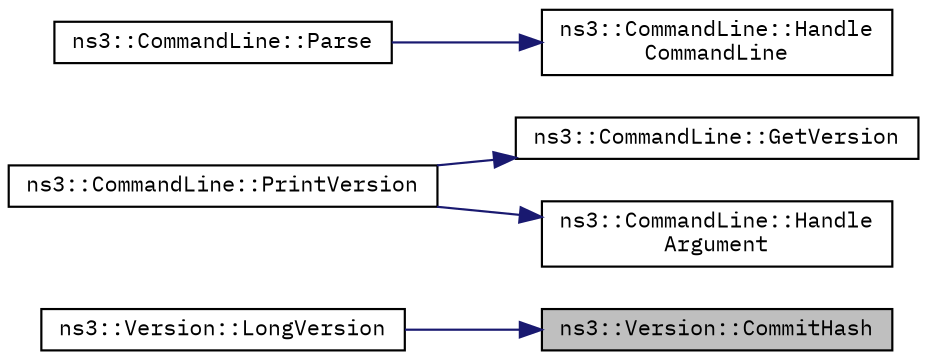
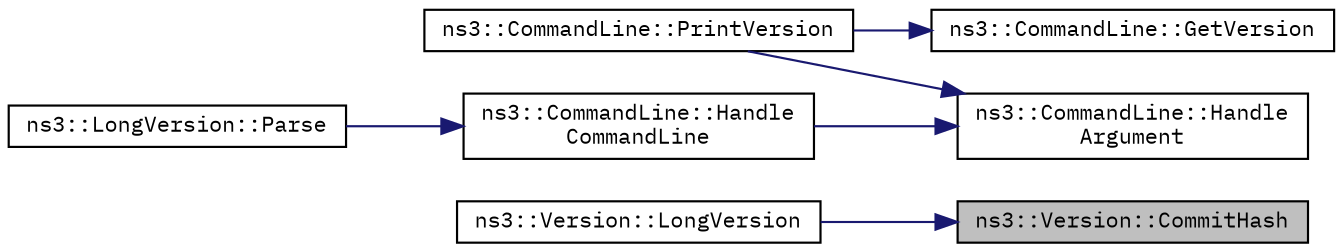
node "ns3::CommandLine::Parse": label "ns3::CommandLine::Parse" -> "ns3::LongVersion::Parse"
edge "ns3::CommandLine::Handle CommandLine" -> "ns3::CommandLine::Handle Argument": added
